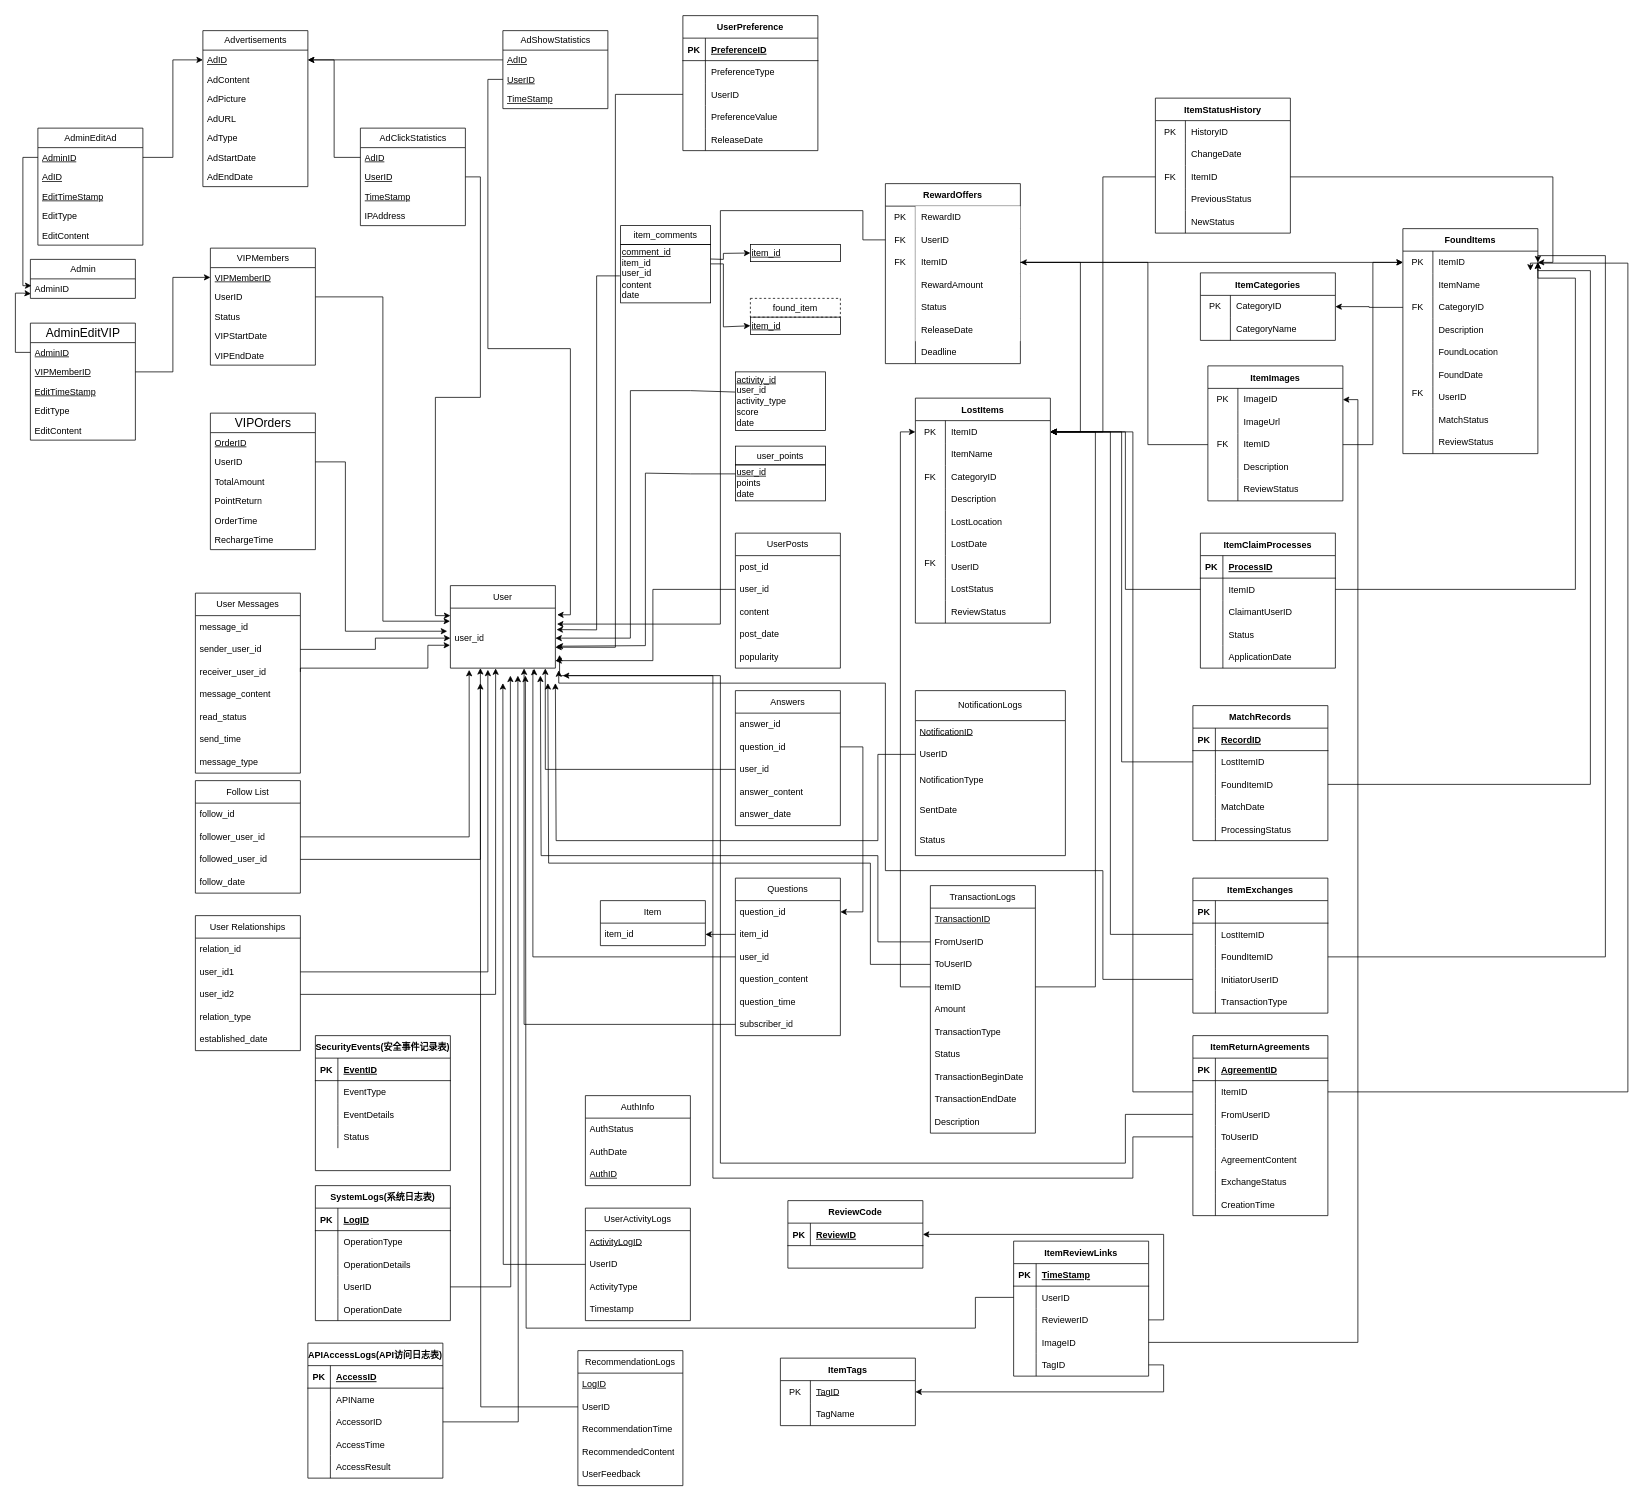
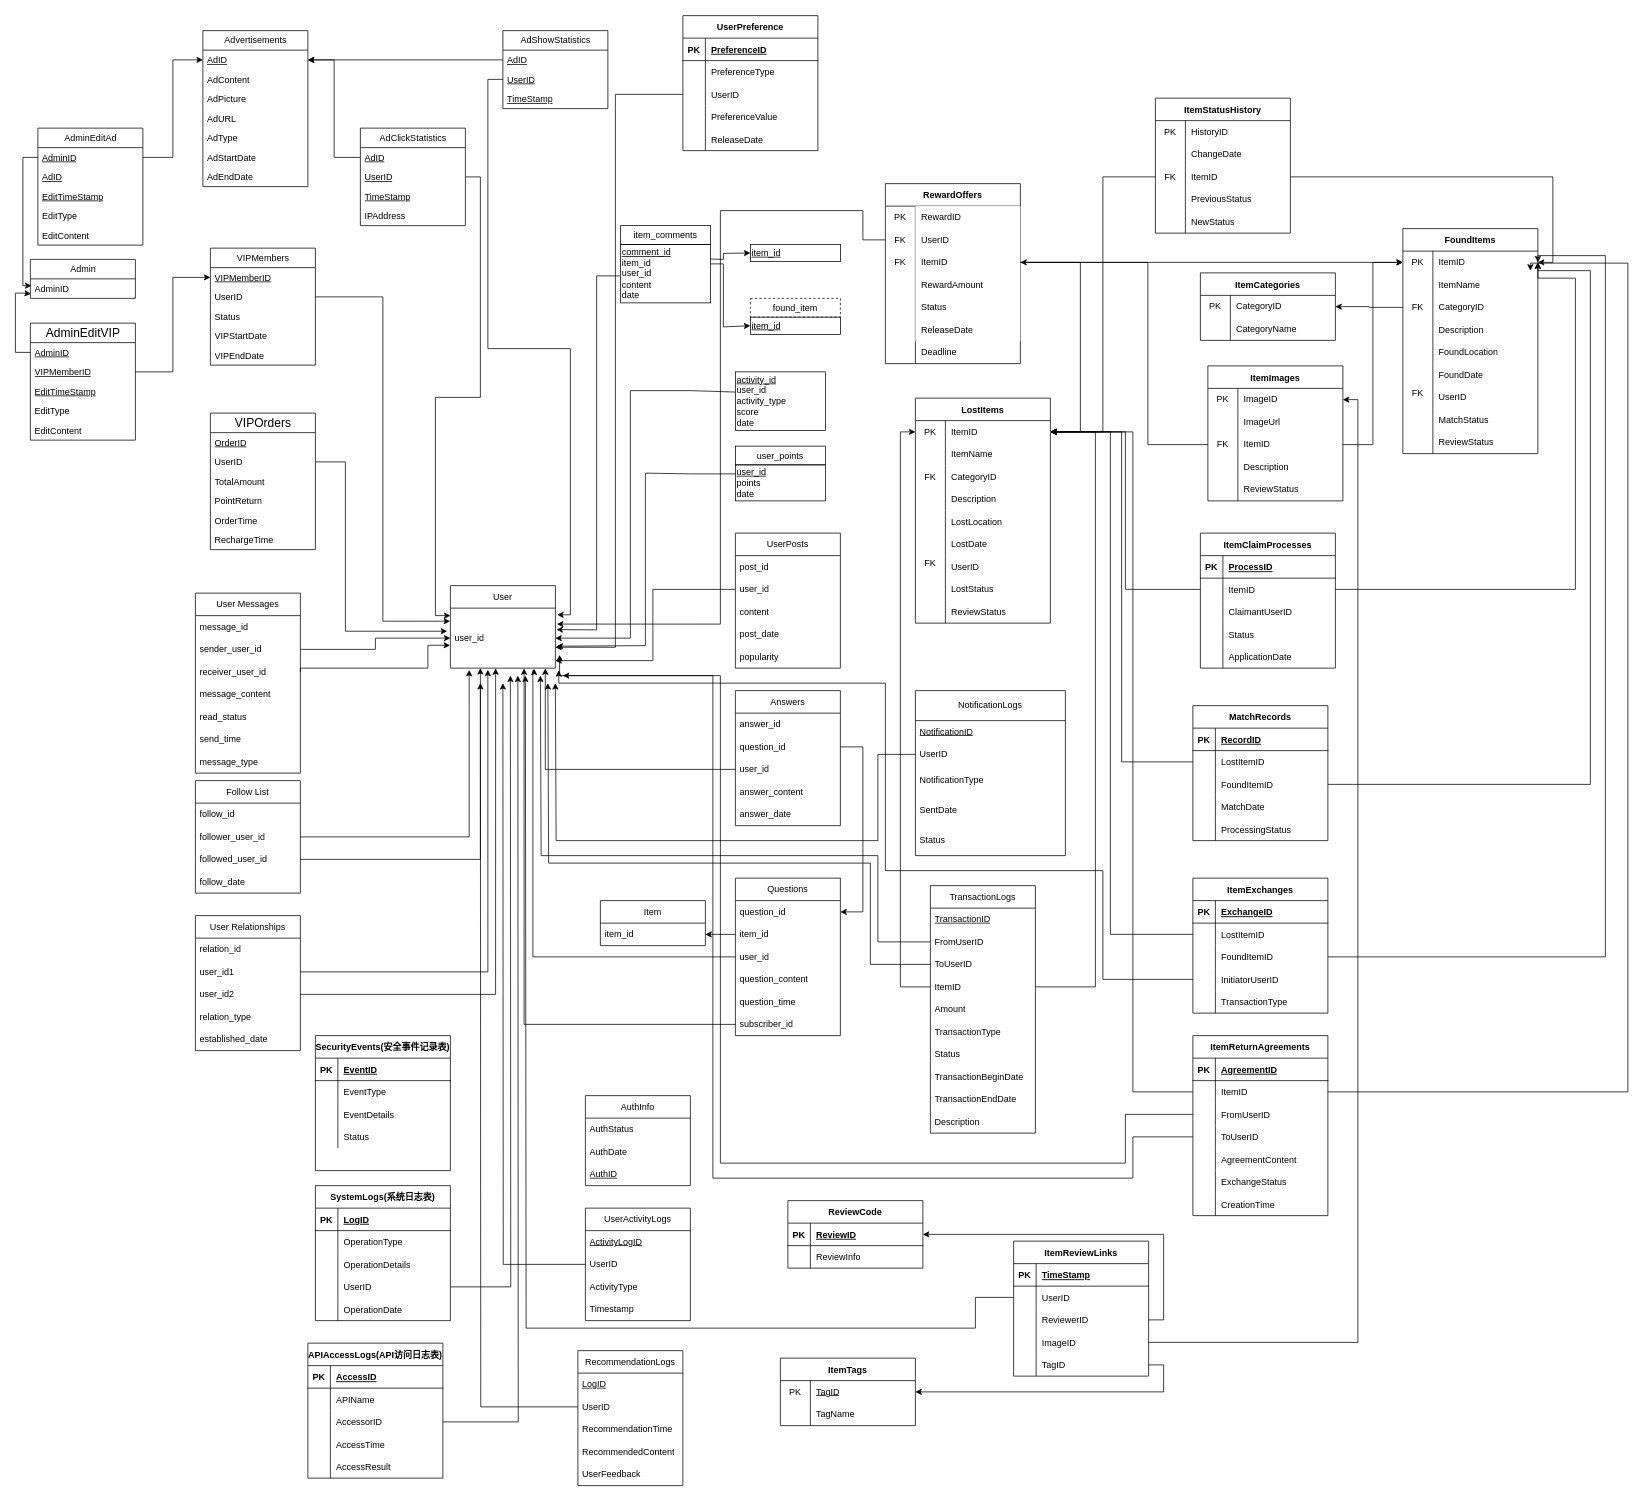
node "ExchangeID": added
node "ReviewInfo": added
